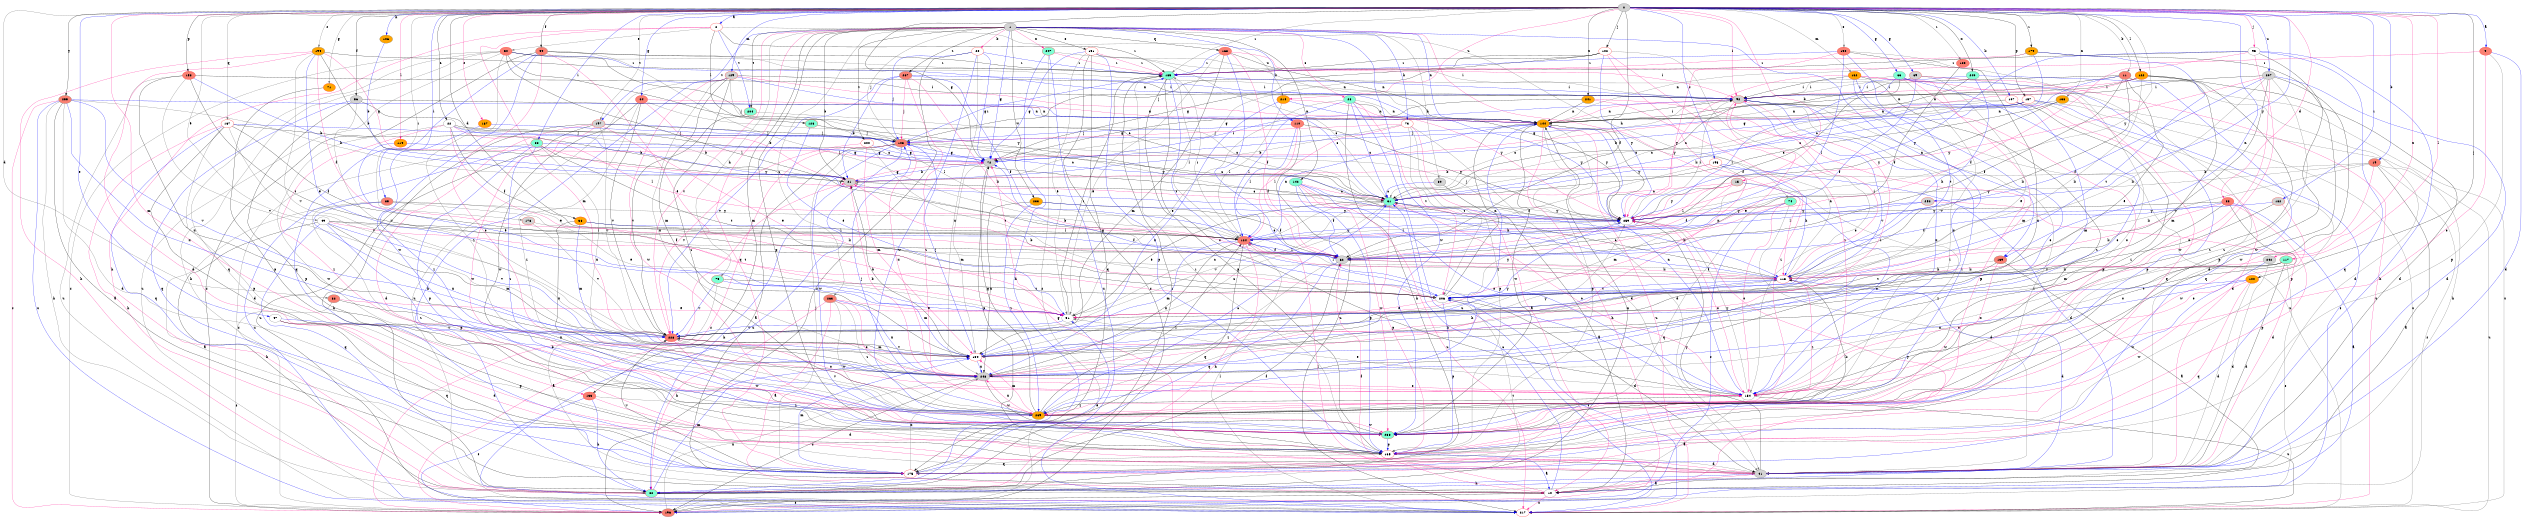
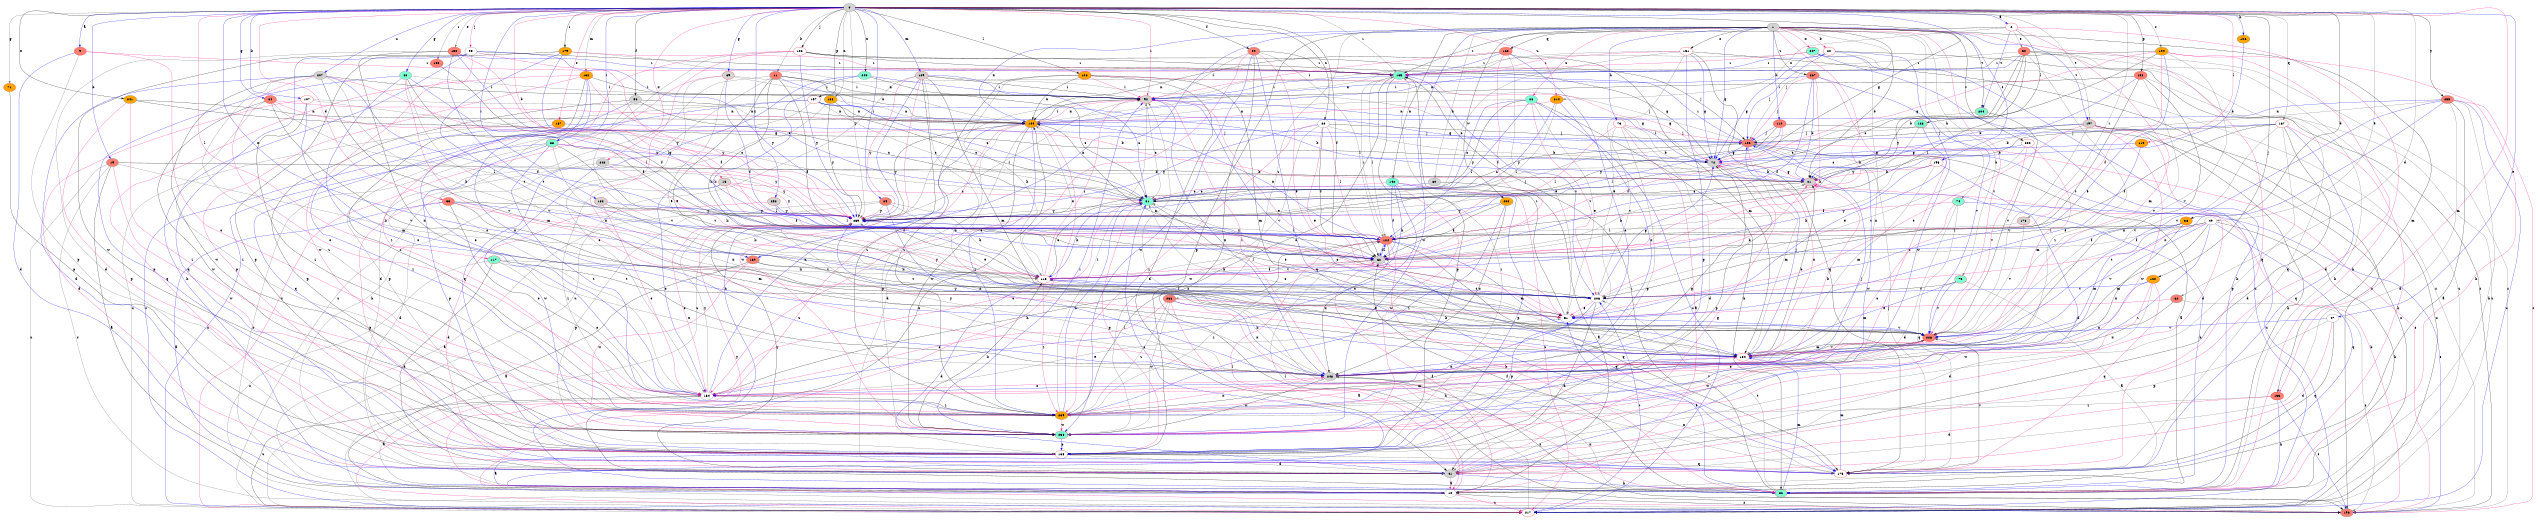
edge "242" -> "21": added, label "b"
